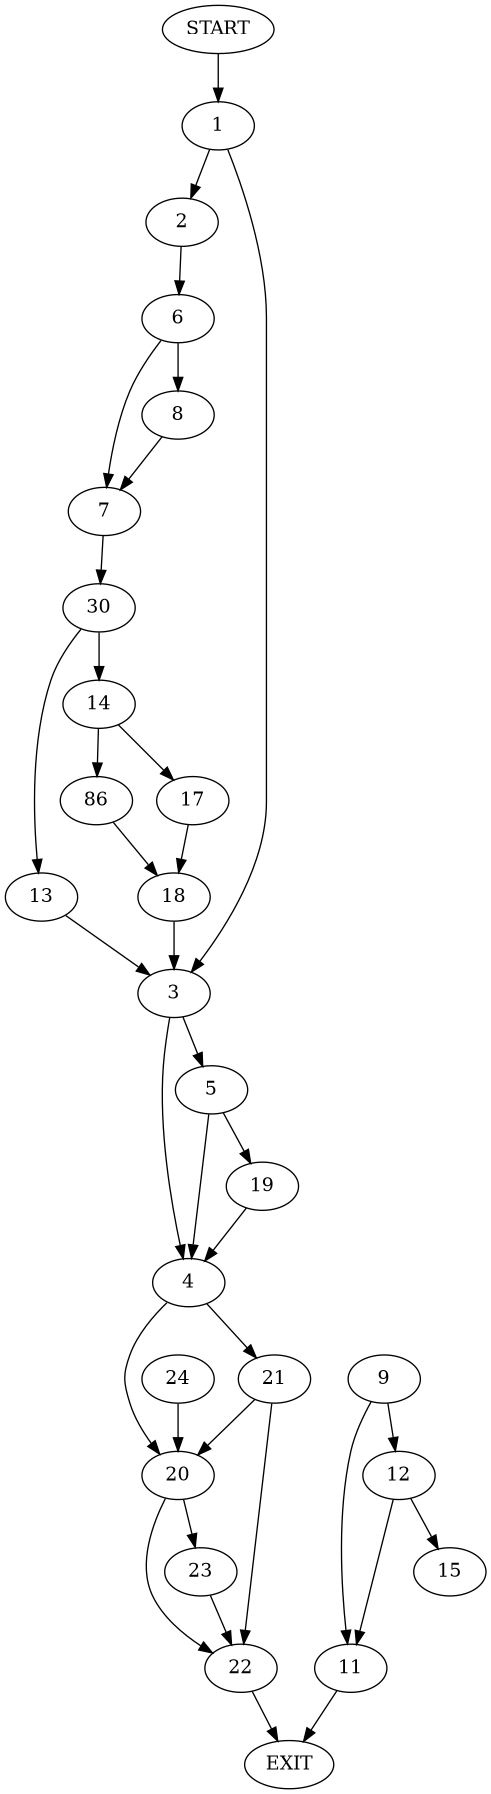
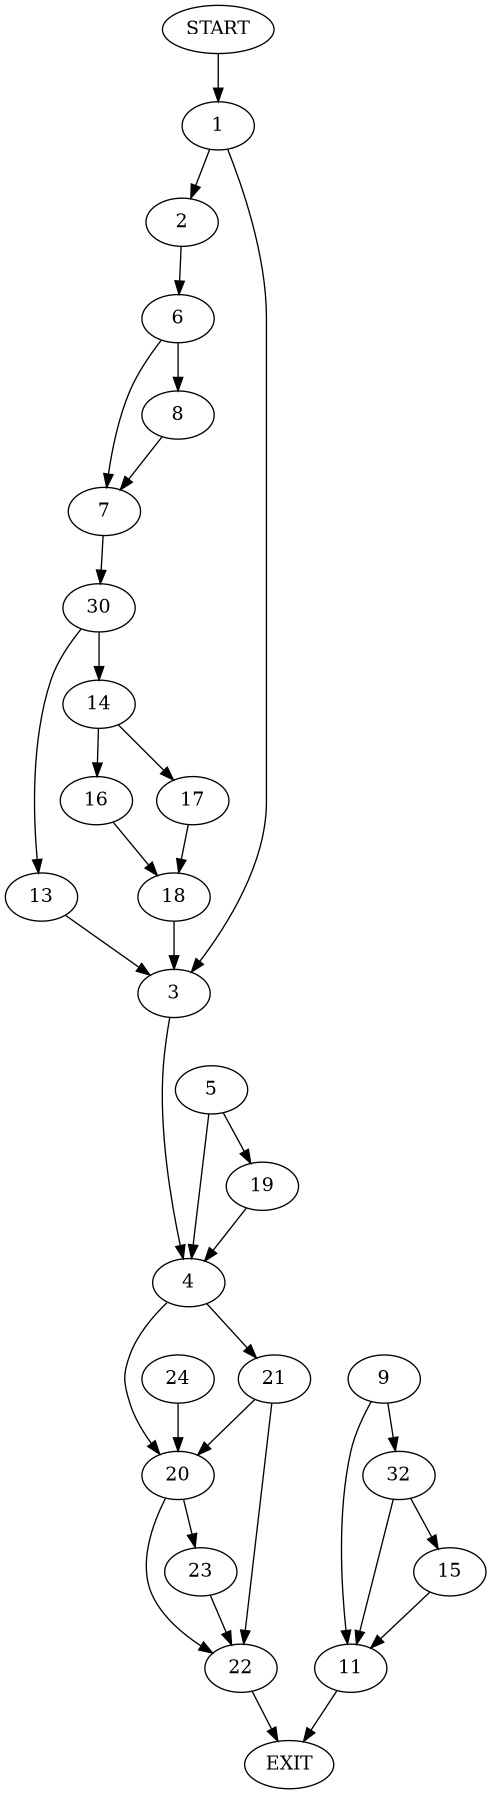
node "86": label "86" -> "16"
edge "3" -> "5": removed
node "12": label "12" -> "32"
edge "15" -> "11": added
